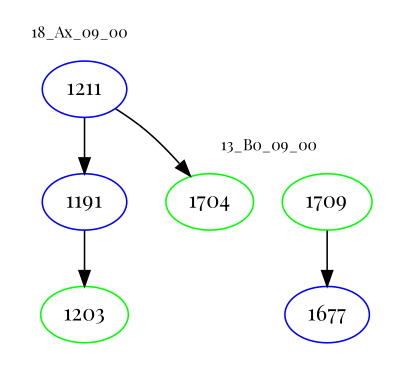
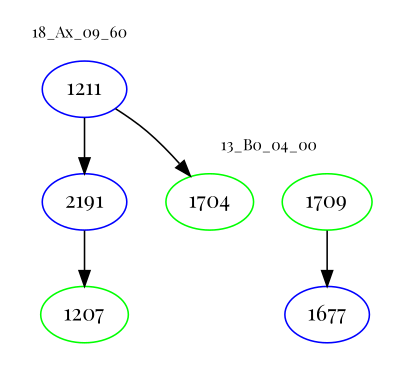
cluster "18_Ax_09_00": label "18_Ax_09_00" -> "18_Ax_09_60"
cluster "13_B0_09_00": label "13_B0_09_00" -> "13_B0_04_00"
node "1191": label "1191" -> "2191"
node "1203": label "1203" -> "1207"
